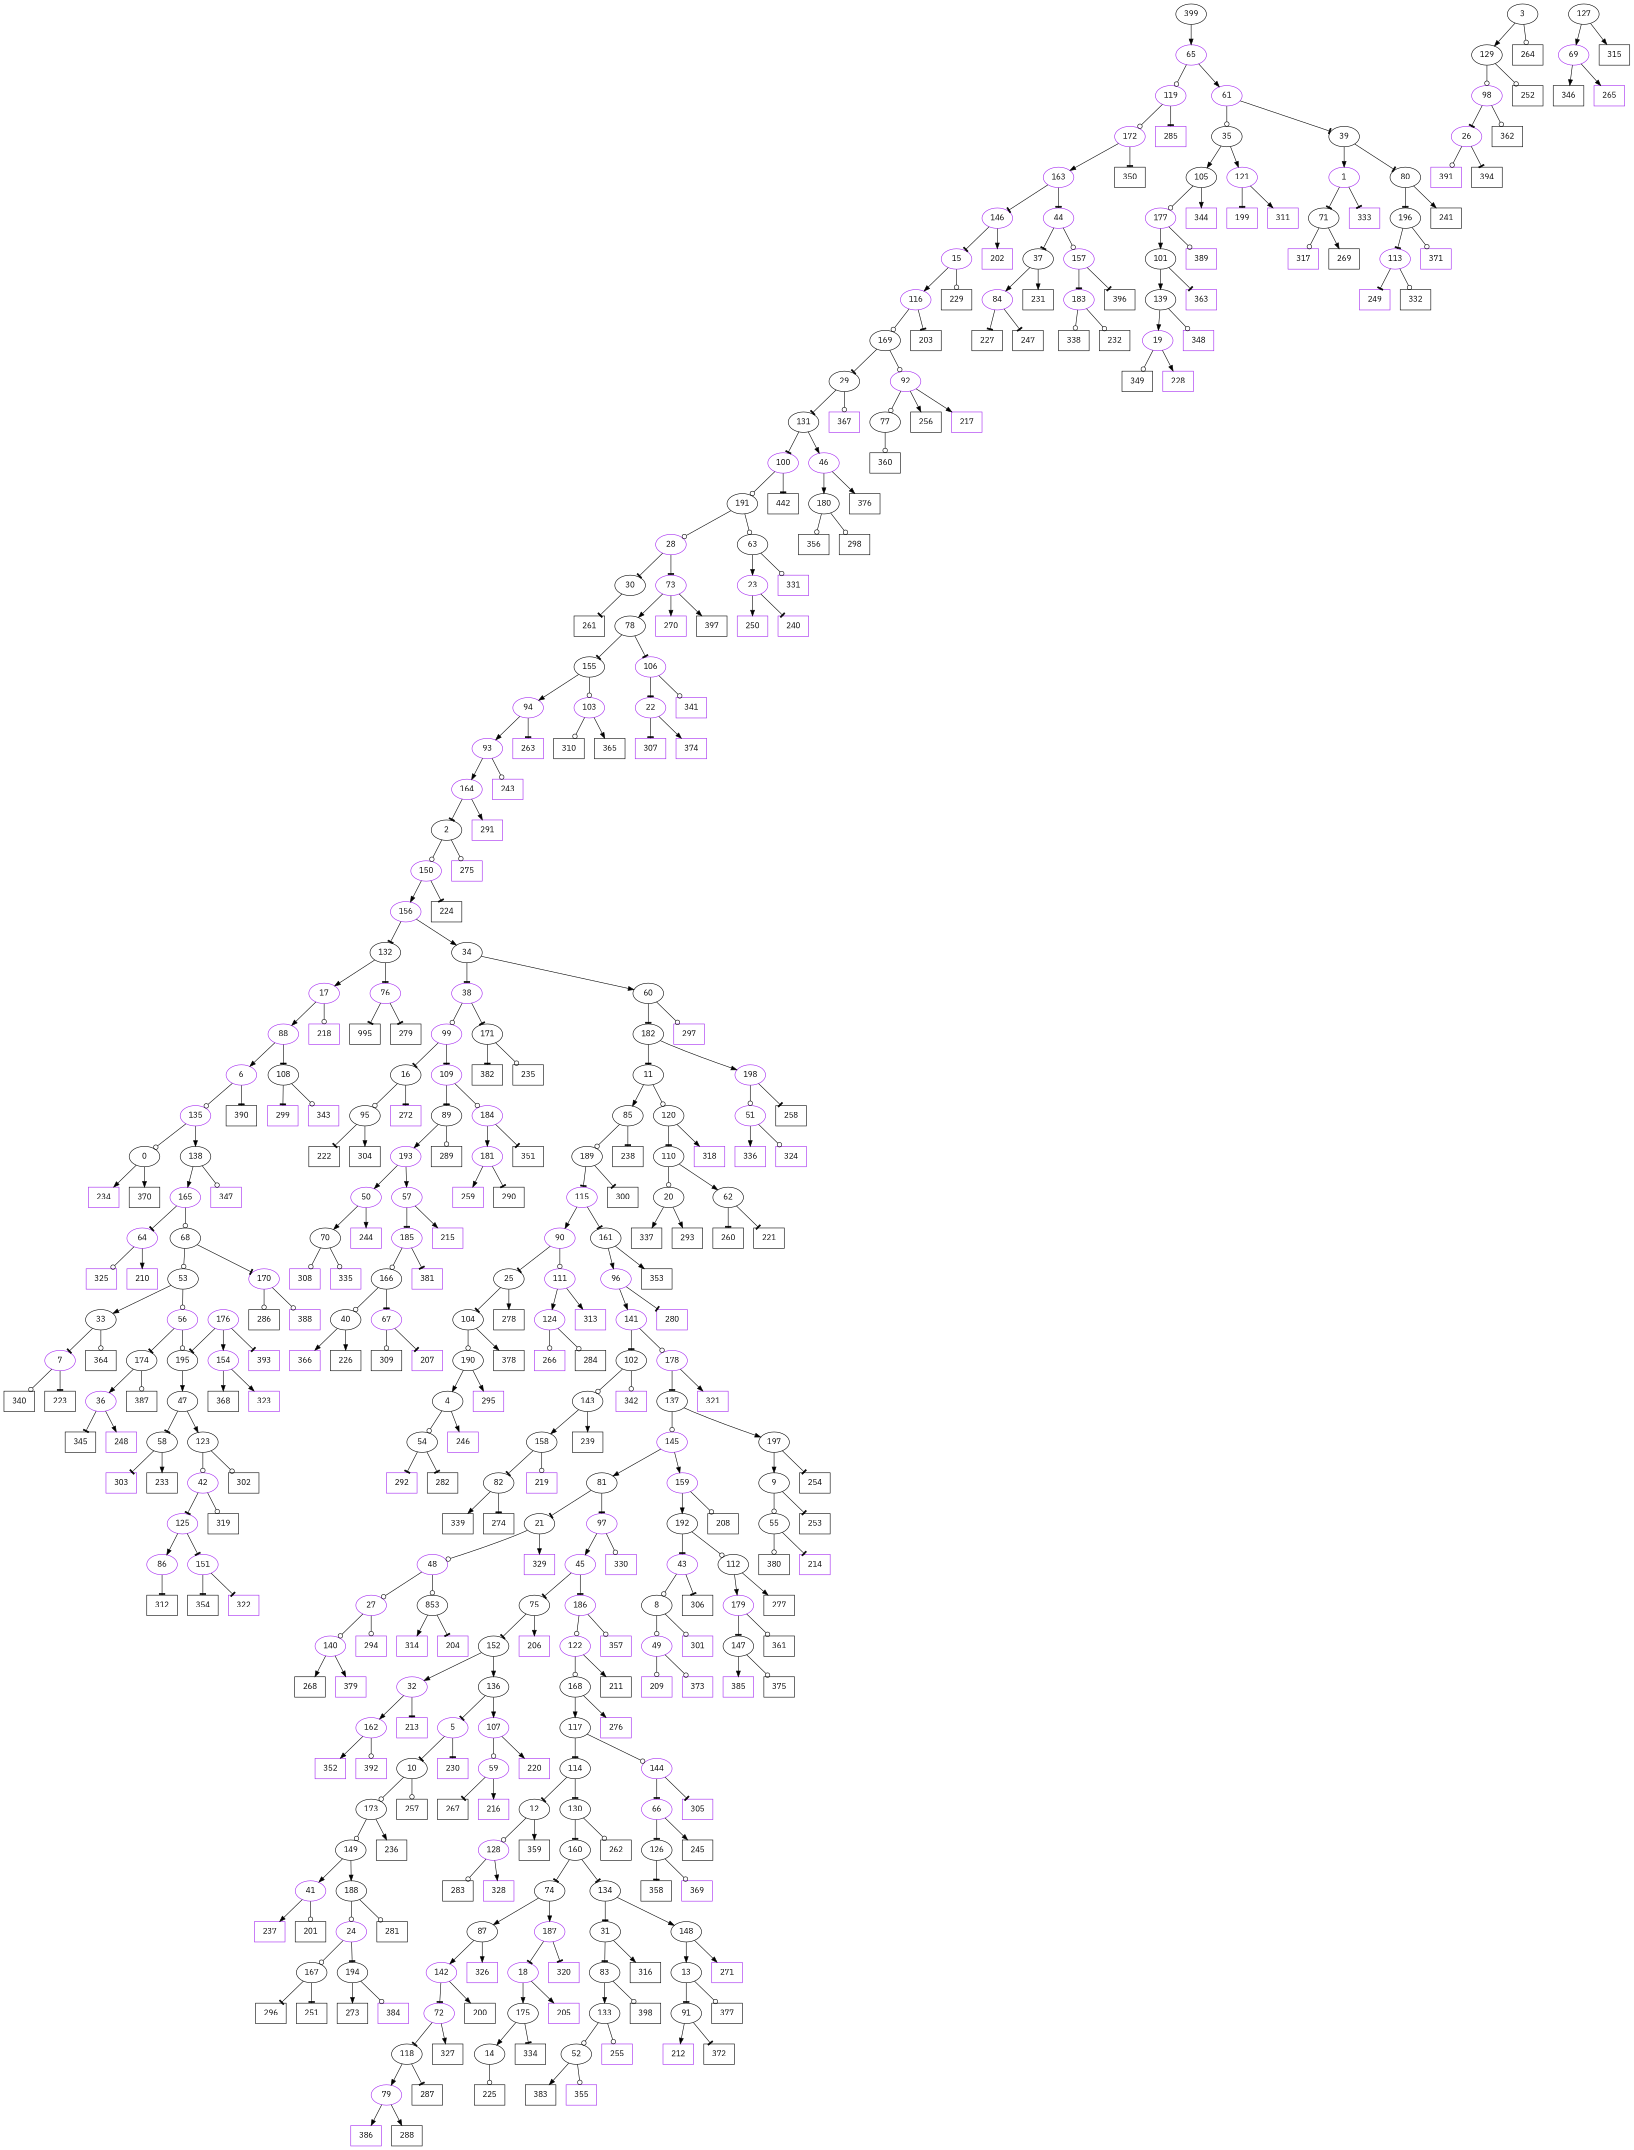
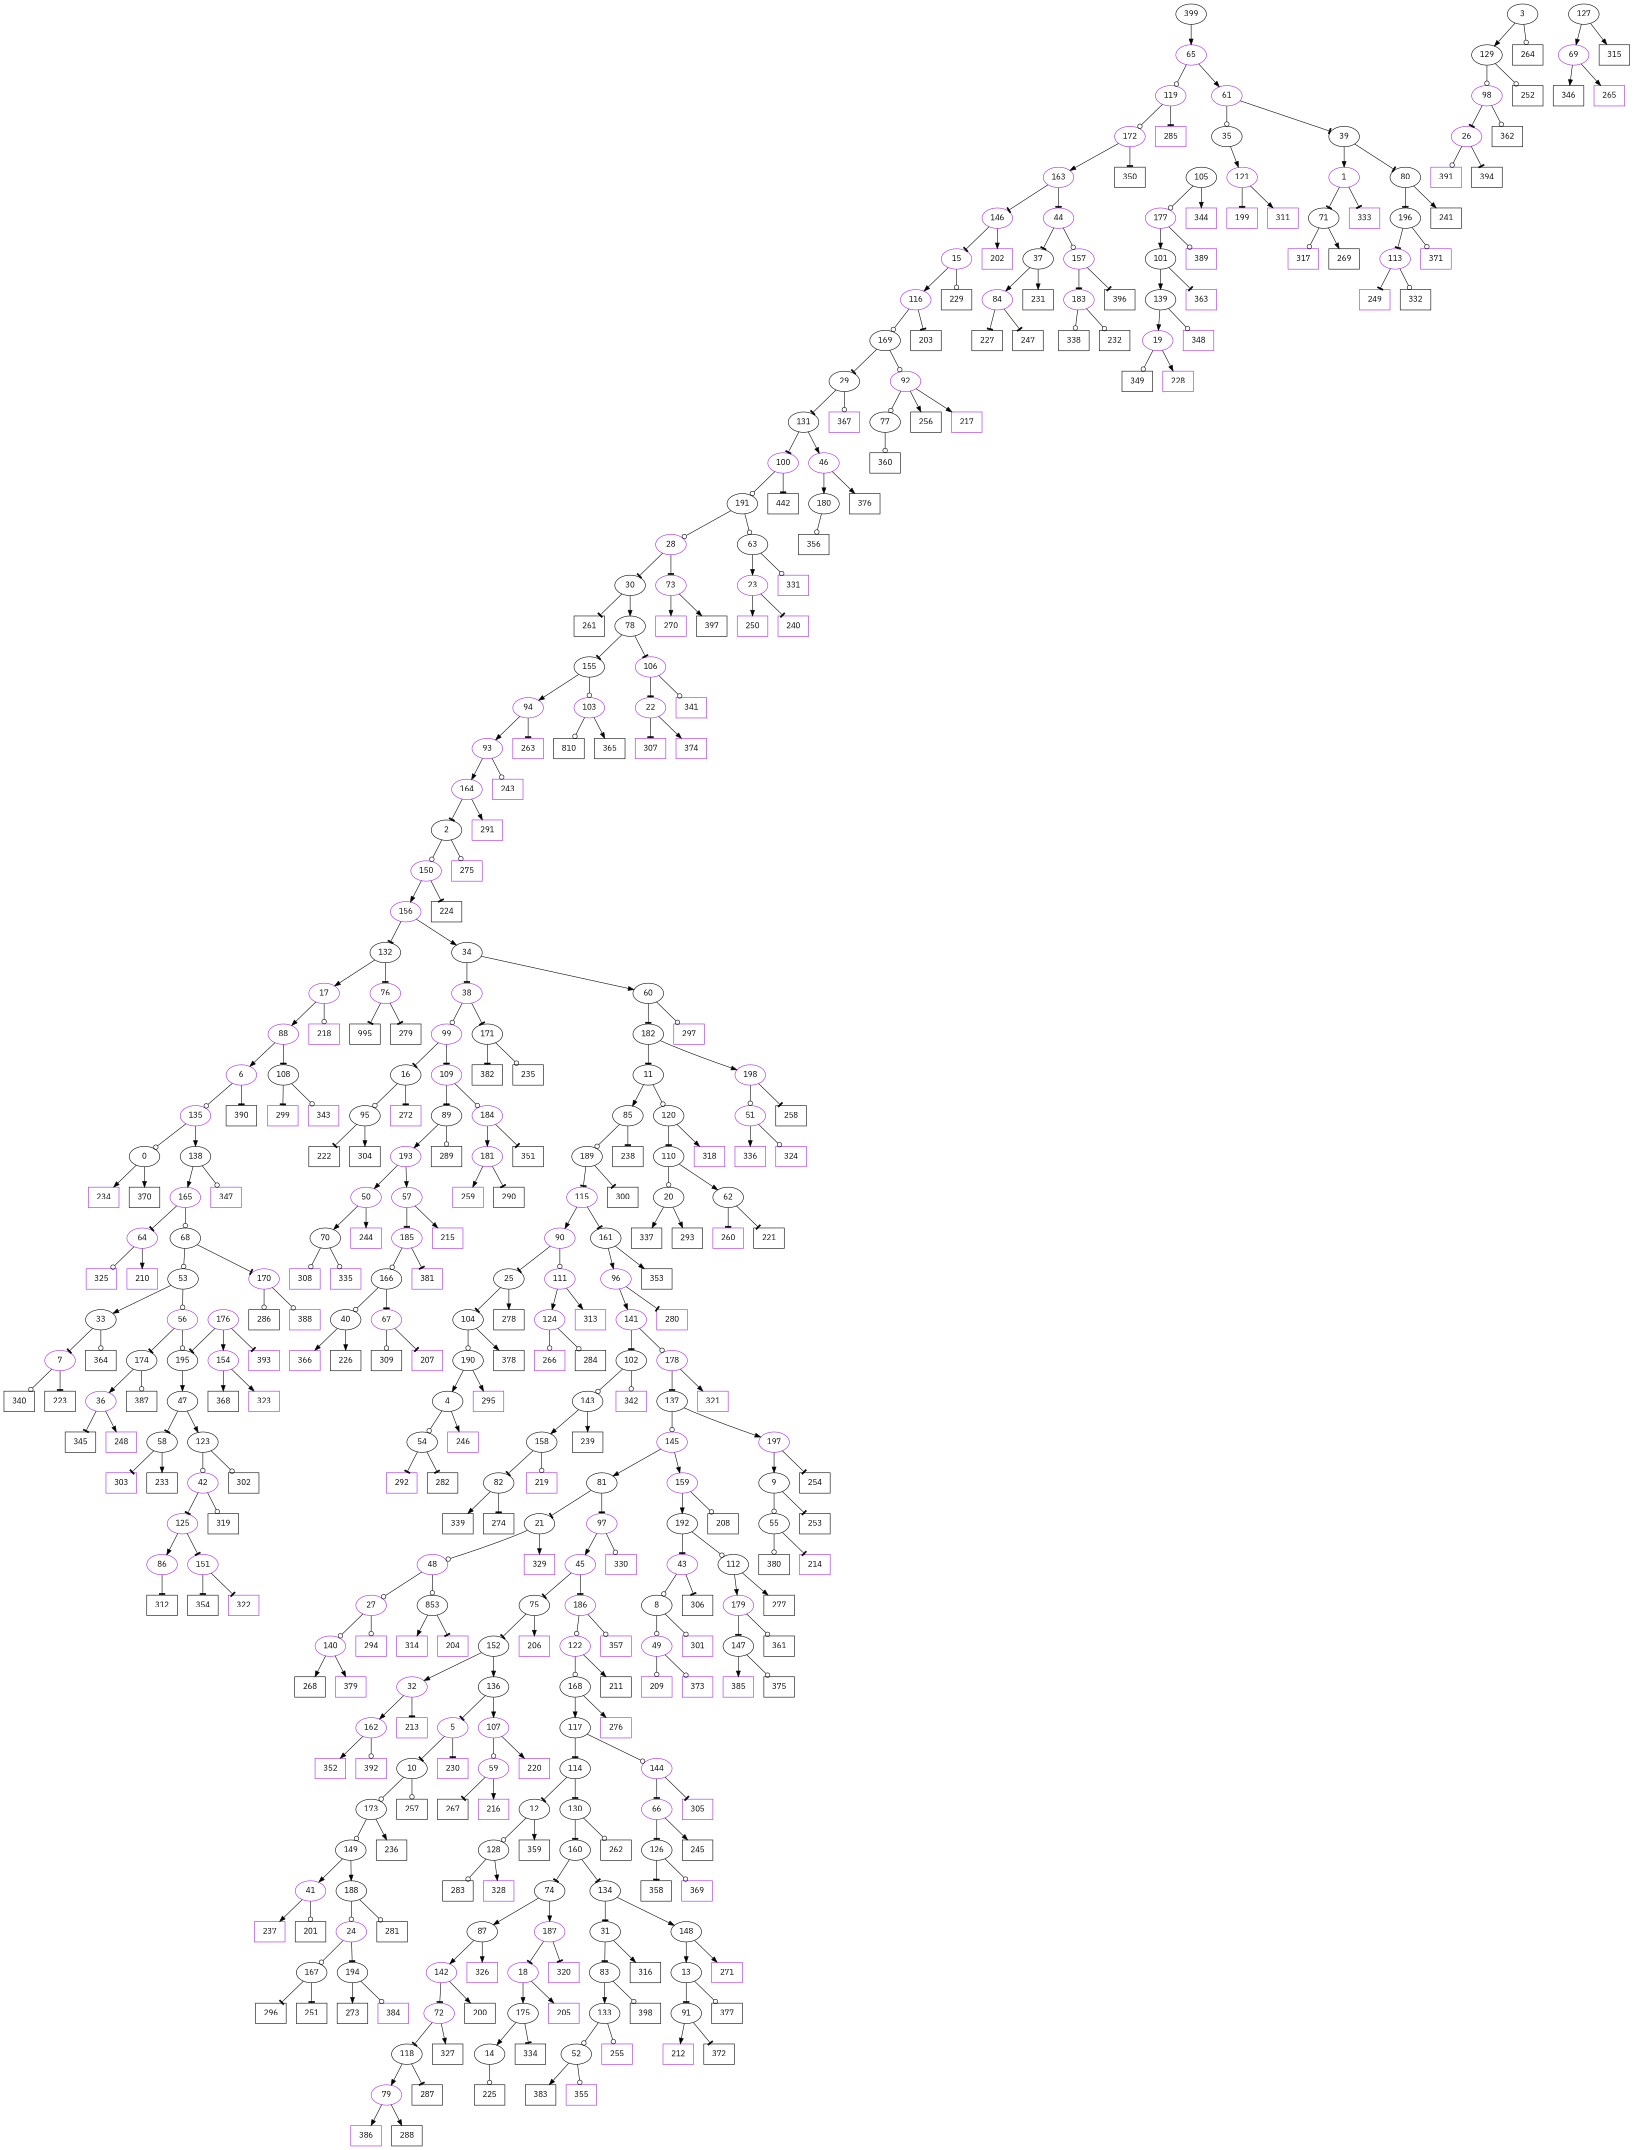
edge "35" -> "105": removed
node "298": removed
edge "73" -> "78": now "30" -> "78"
node "310": label "310" -> "810"
node "260": color black -> purple
node "197": color black -> purple
node "128": color purple -> black
